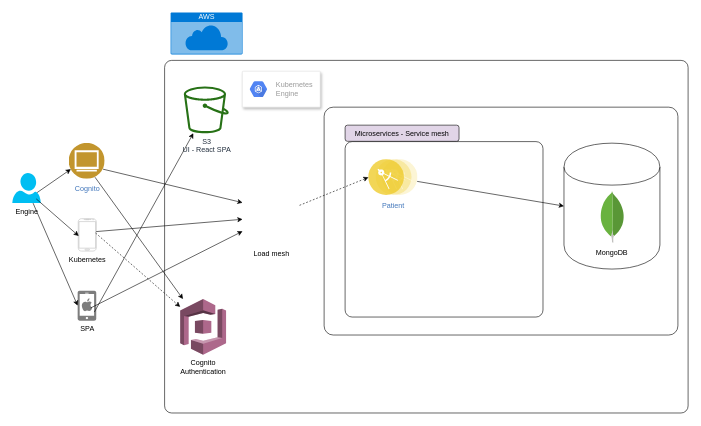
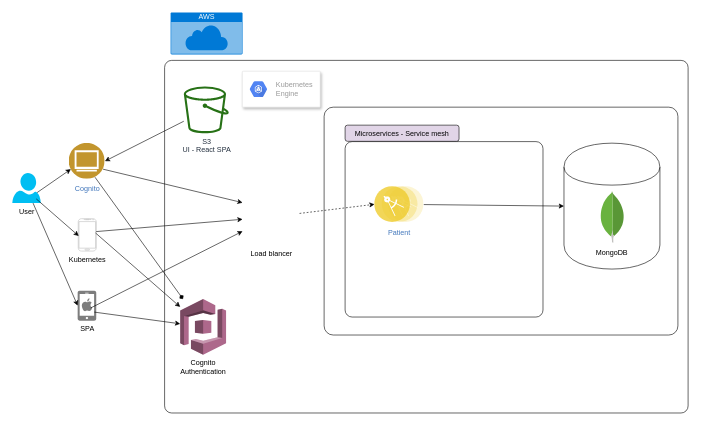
edge "S3 UI - React SPA" -> "Cognito": added
node "Patient": moved (393, 177) -> (399, 204)
node "Engine": label "Engine" -> "User"
edge "SPA" -> "S3 UI - React SPA": now "SPA" -> "Cognito Authentication"
node "Load mesh": label "Load mesh" -> "Load blancer"
edge "Kubernetes" -> "Cognito Authentication": style dashed -> solid
edge "Cognito" -> "Cognito Authentication": arrowhead classic -> diamond
